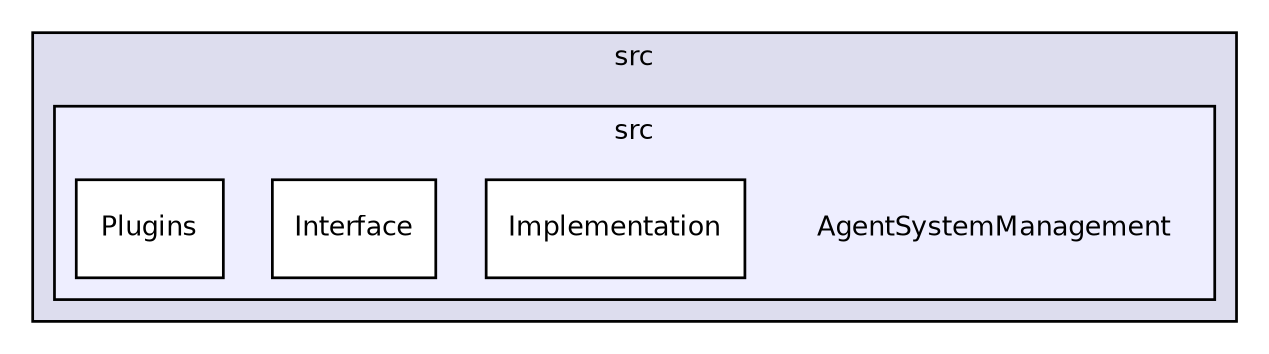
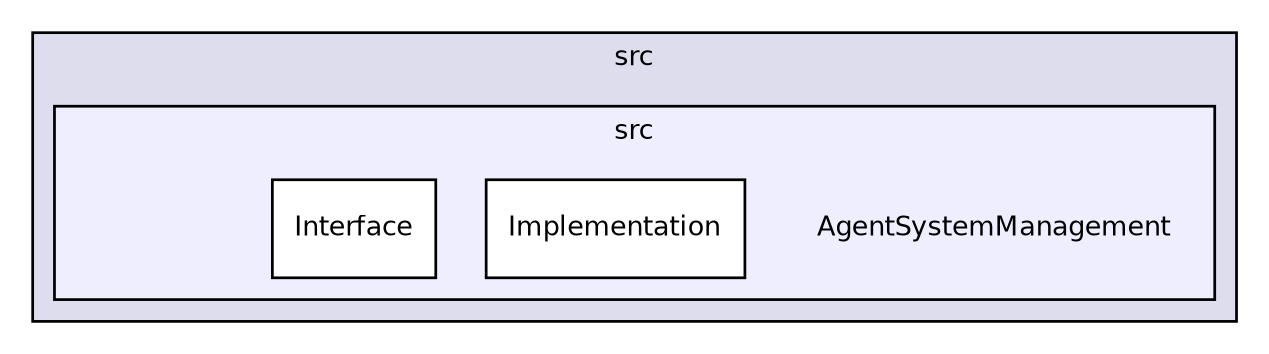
node "Plugins": removed
